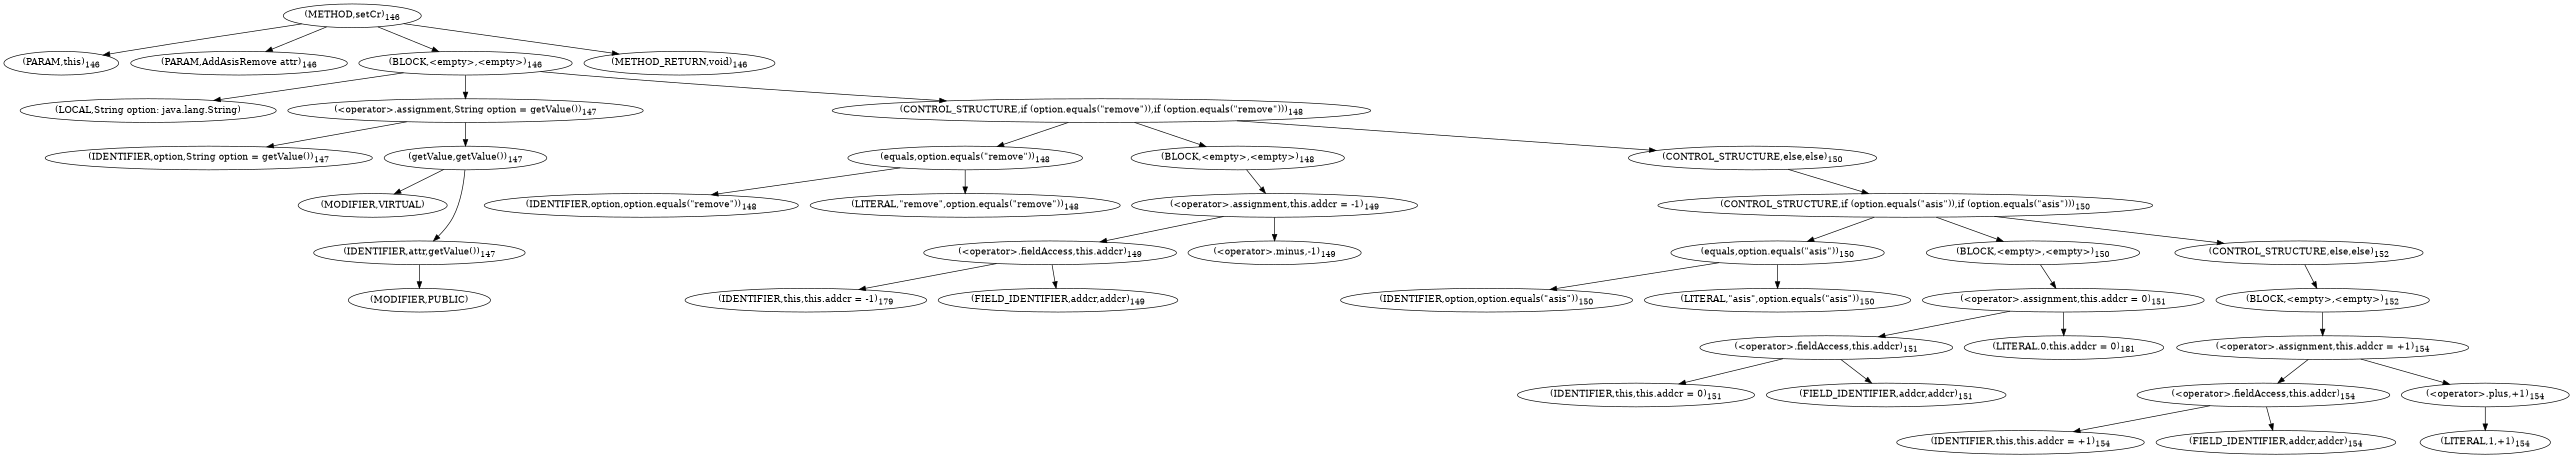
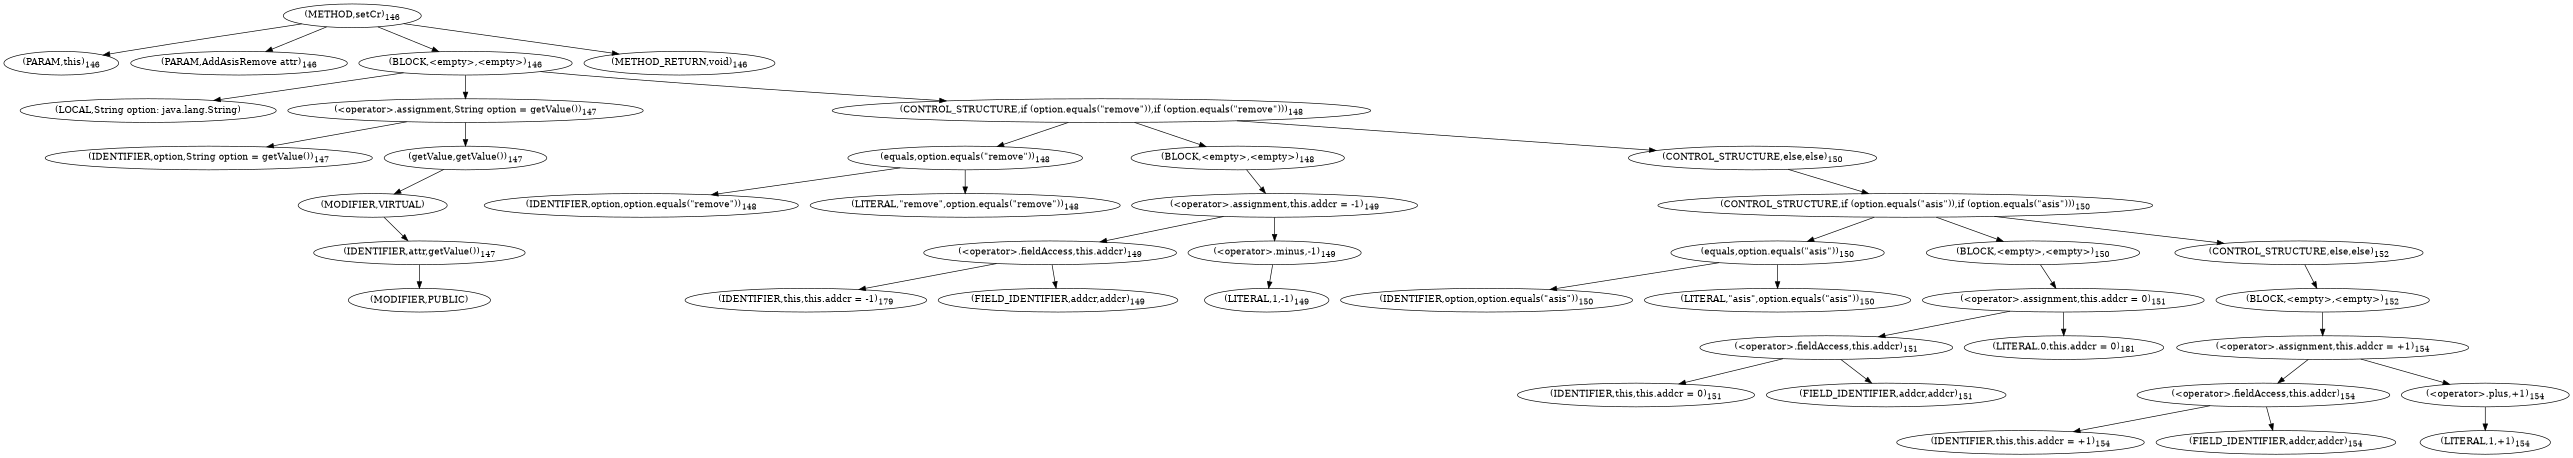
edge "(getValue,getValue())" -> "(IDENTIFIER,attr,getValue())": now "(MODIFIER,VIRTUAL)" -> "(IDENTIFIER,attr,getValue())"
node "(LITERAL,1,-1)": added
